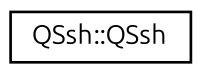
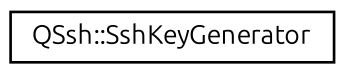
node "QSsh::QSsh": label "QSsh::QSsh" -> "QSsh::SshKeyGenerator"
